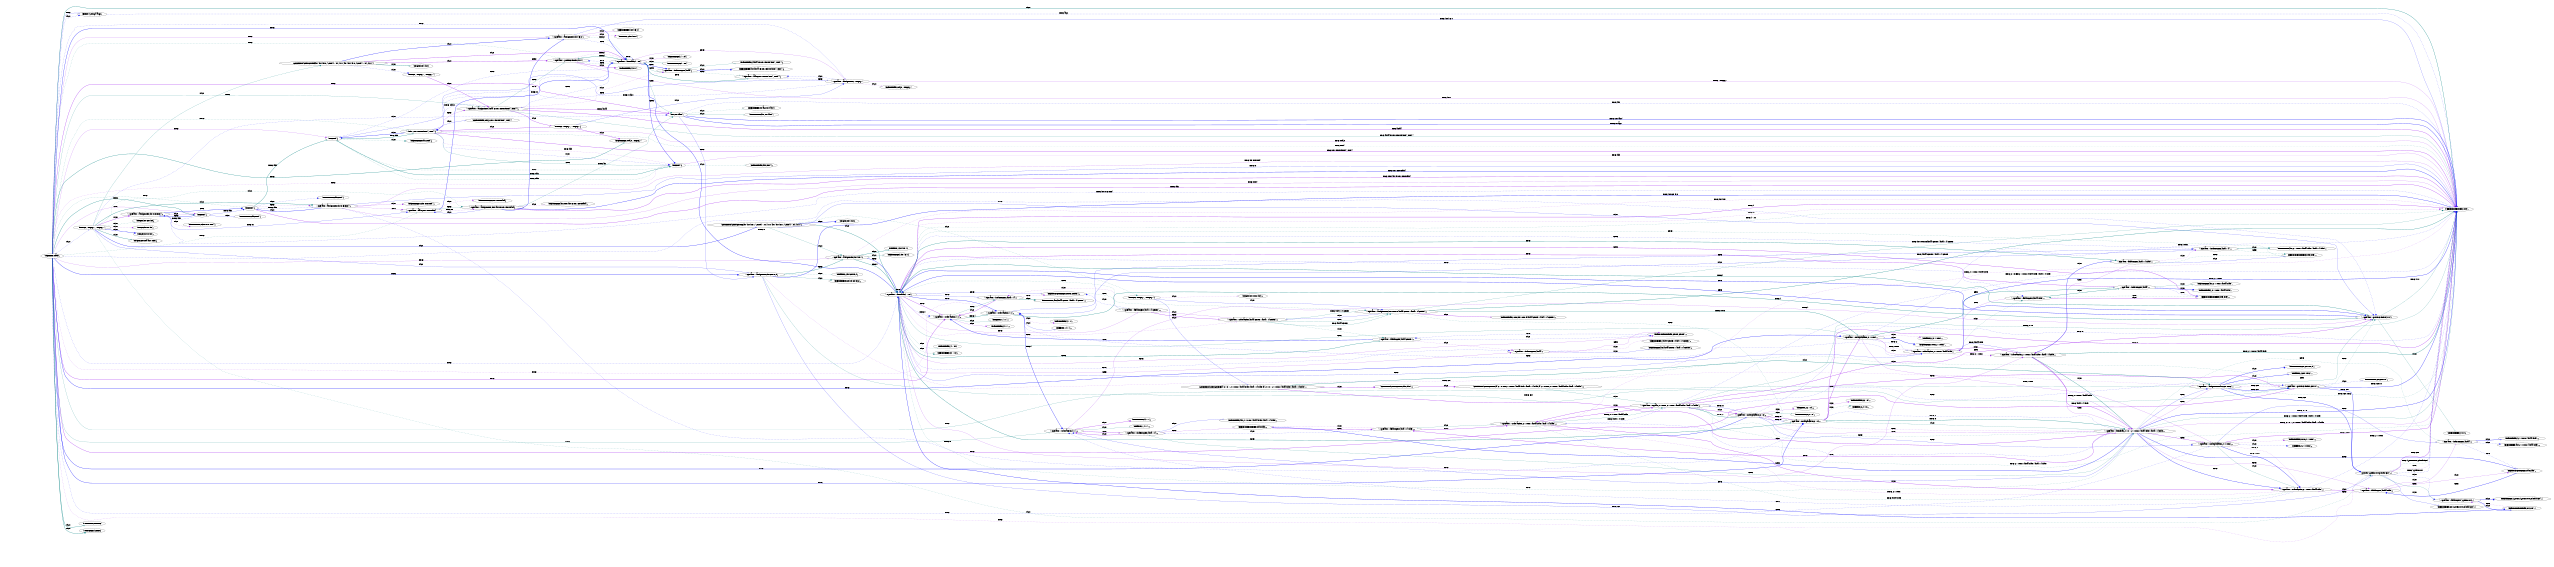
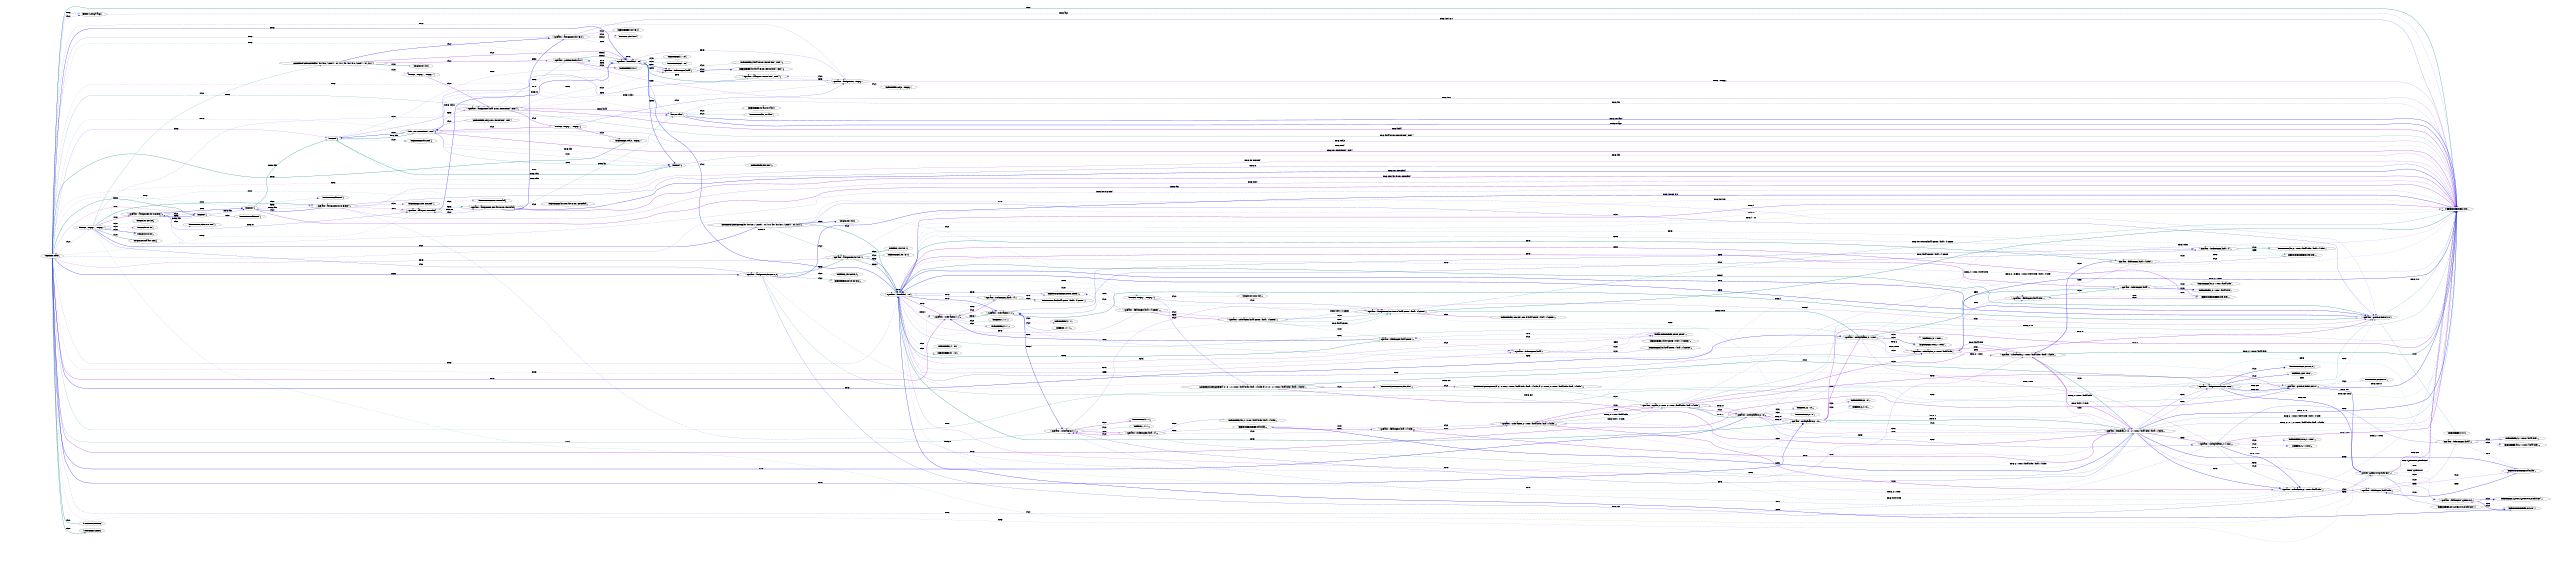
edge "(METHOD,main)" -> "(sort,sort(list))": style bold -> dashed
edge "(sort,sort(list))" -> "(<operator>.assignment,int cnt = 2)": removed, label "CFG:"
edge "(METHOD,main)" -> "(MODIFIER,PUBLIC)": reversed
